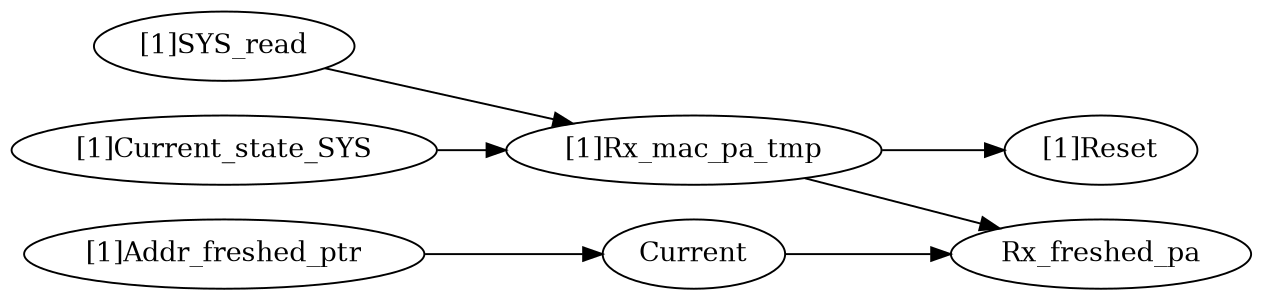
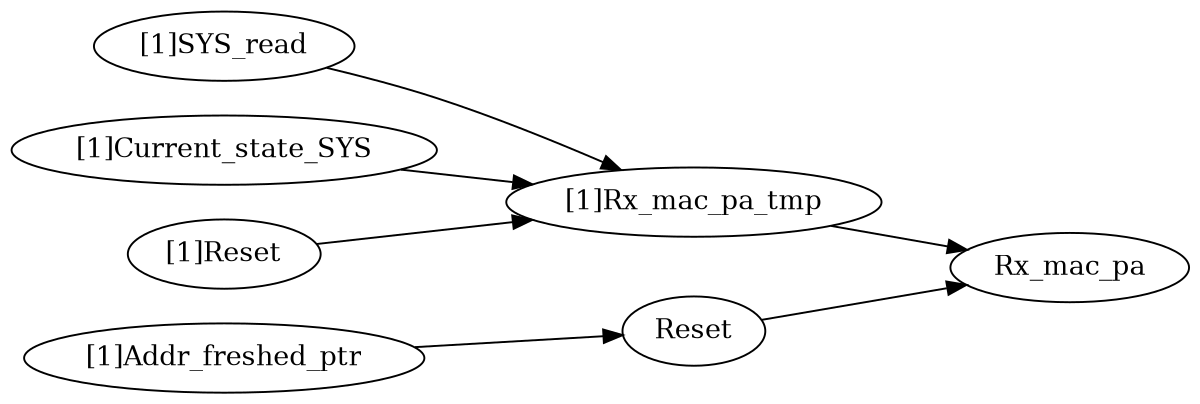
edge "[1]Rx_mac_pa_tmp" -> "[1]Reset": reversed
node "Current": label "Current" -> "Reset"
node "Rx_freshed_pa": label "Rx_freshed_pa" -> "Rx_mac_pa"
